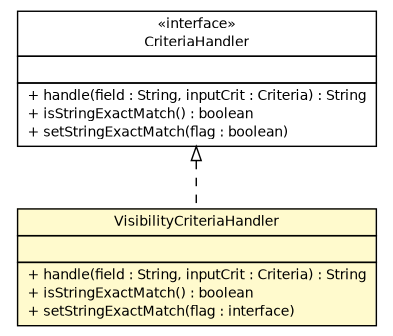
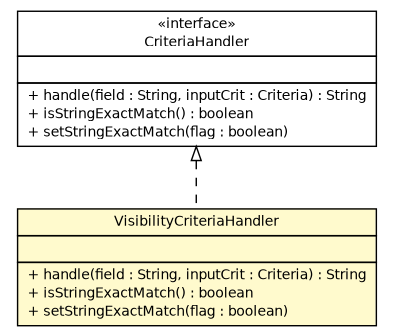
node "VisibilityCriteriaHandler": text "+ setStringExactMatch(flag : interface)" -> "+ setStringExactMatch(flag : boolean)"
